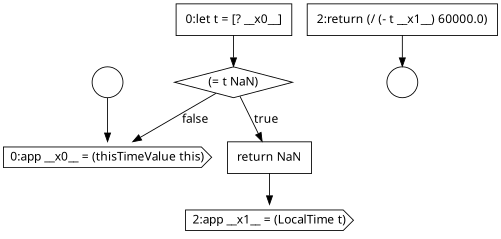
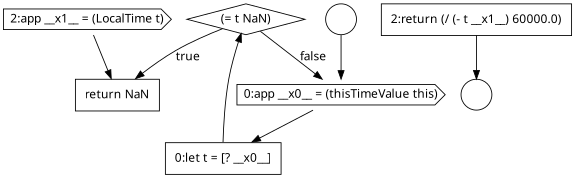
edge "0:app __x0__ = (thisTimeValue this)" -> "0:let t = [? __x0__]": added
edge "return NaN" -> "2:app __x1__ = (LocalTime t)": reversed
